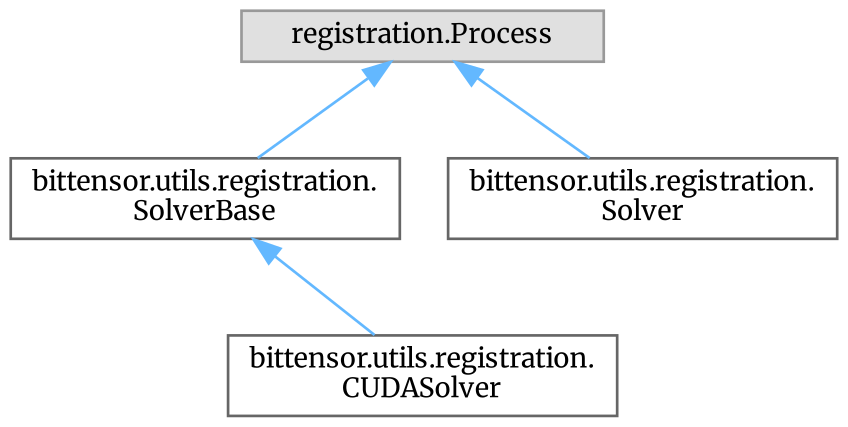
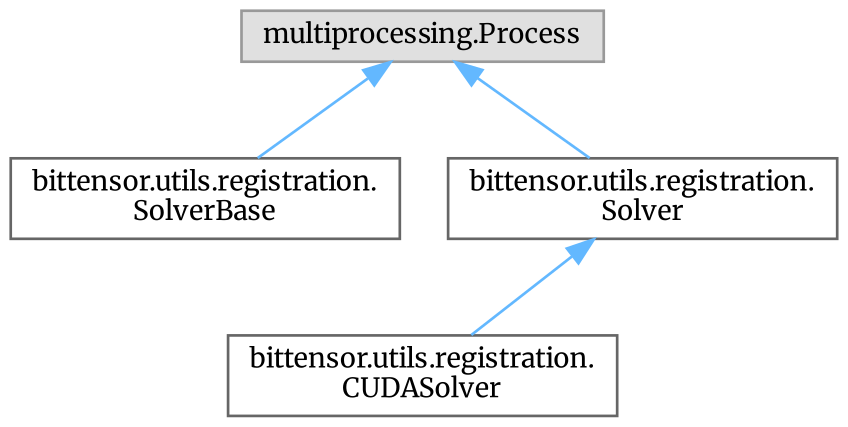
node "registration.Process": label "registration.Process" -> "multiprocessing.Process"
edge "bittensor.utils.registration. CUDASolver" -> "bittensor.utils.registration. SolverBase": now "bittensor.utils.registration. CUDASolver" -> "bittensor.utils.registration. Solver"
